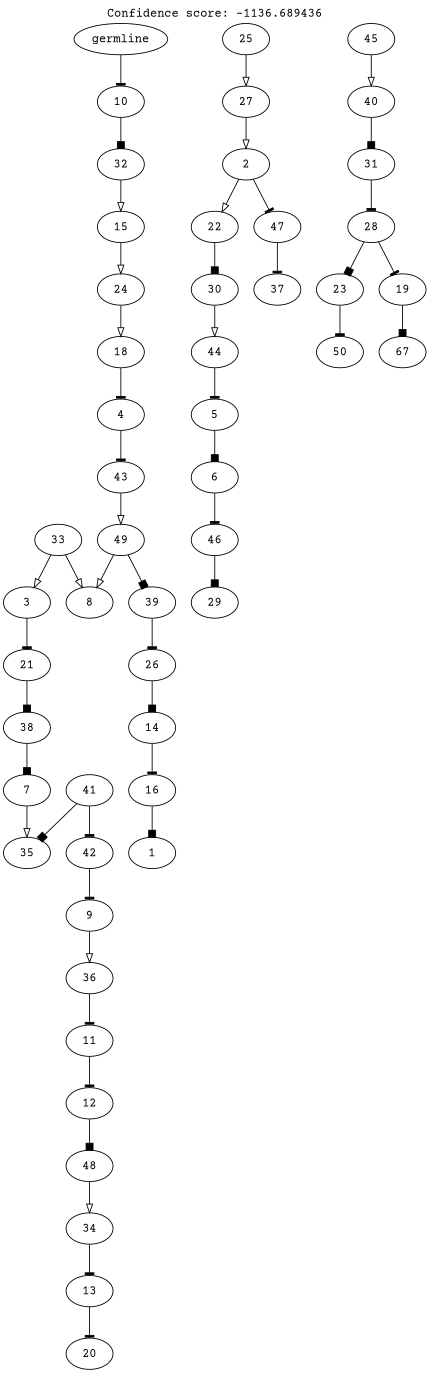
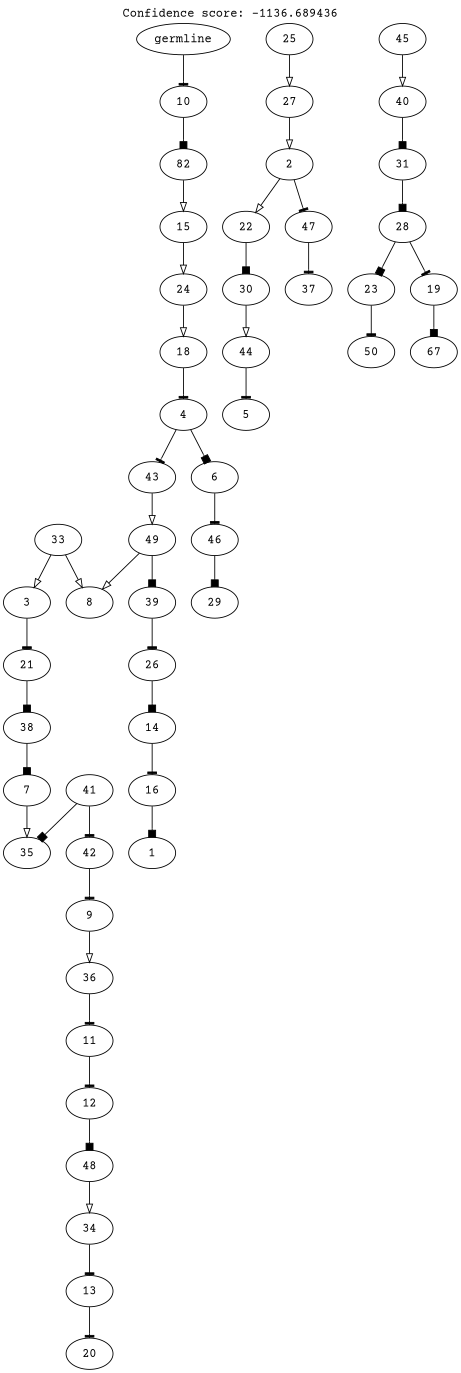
node "32": label "32" -> "82"
edge "31" -> "28": arrowhead tee -> box
edge "5" -> "6": now "4" -> "6"
